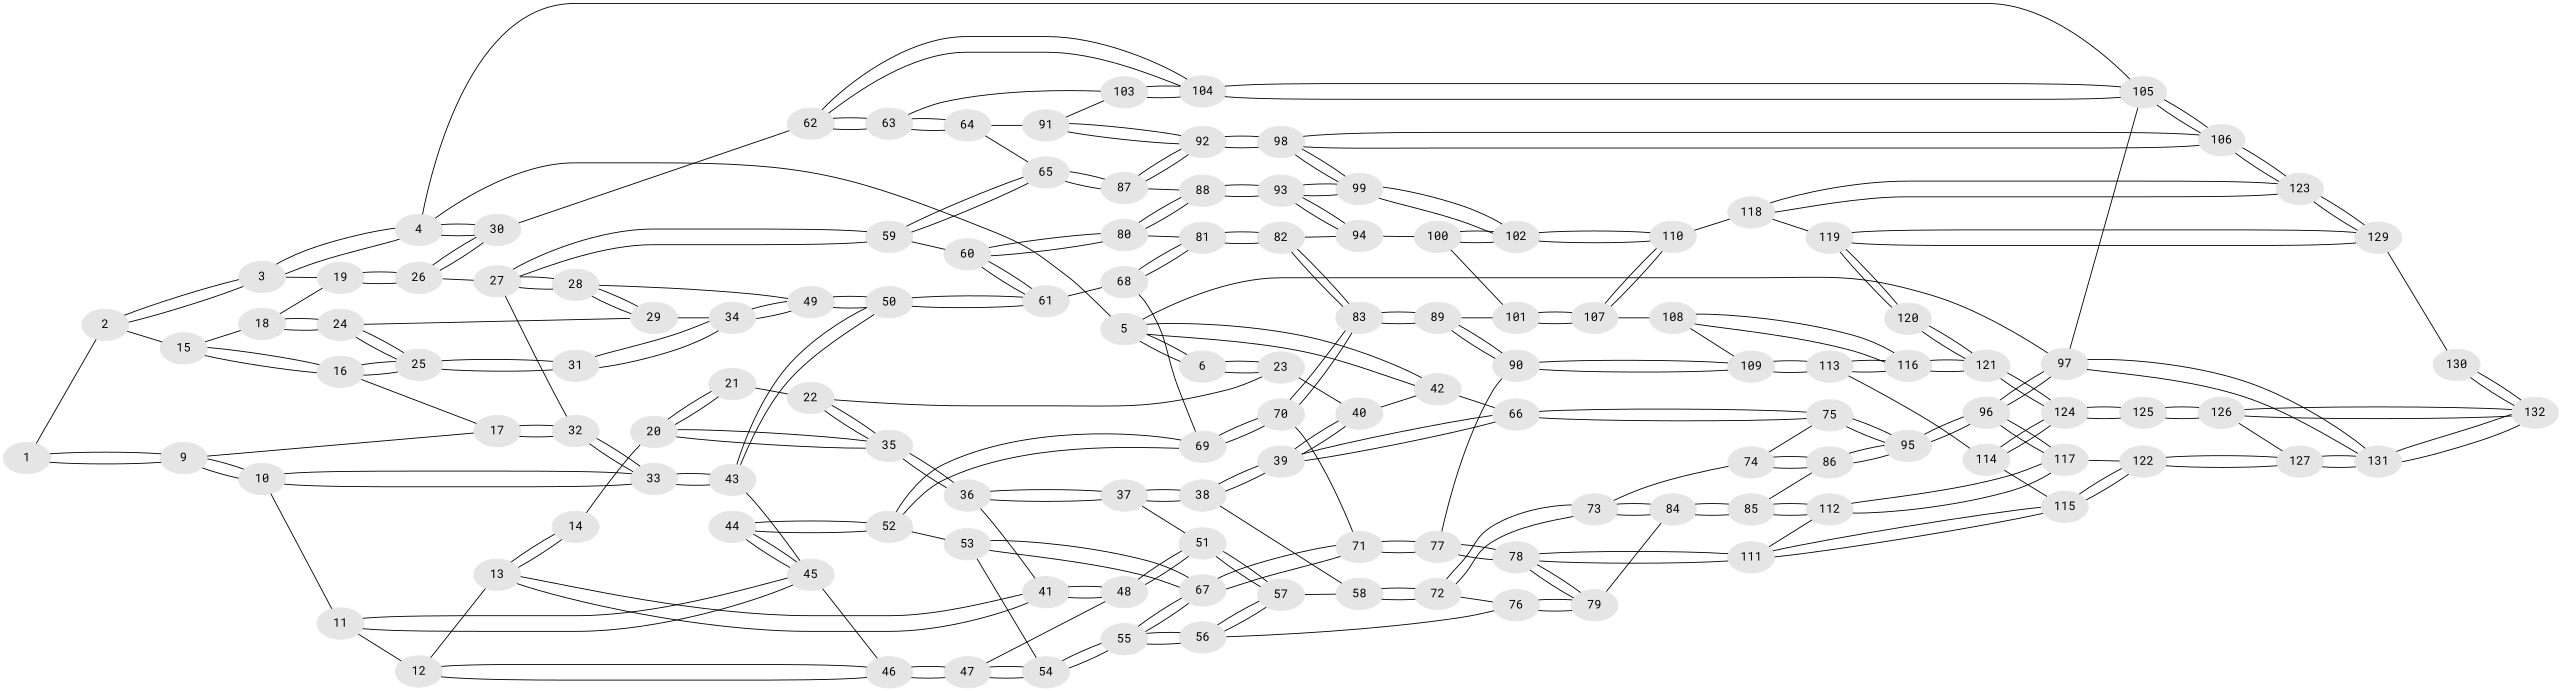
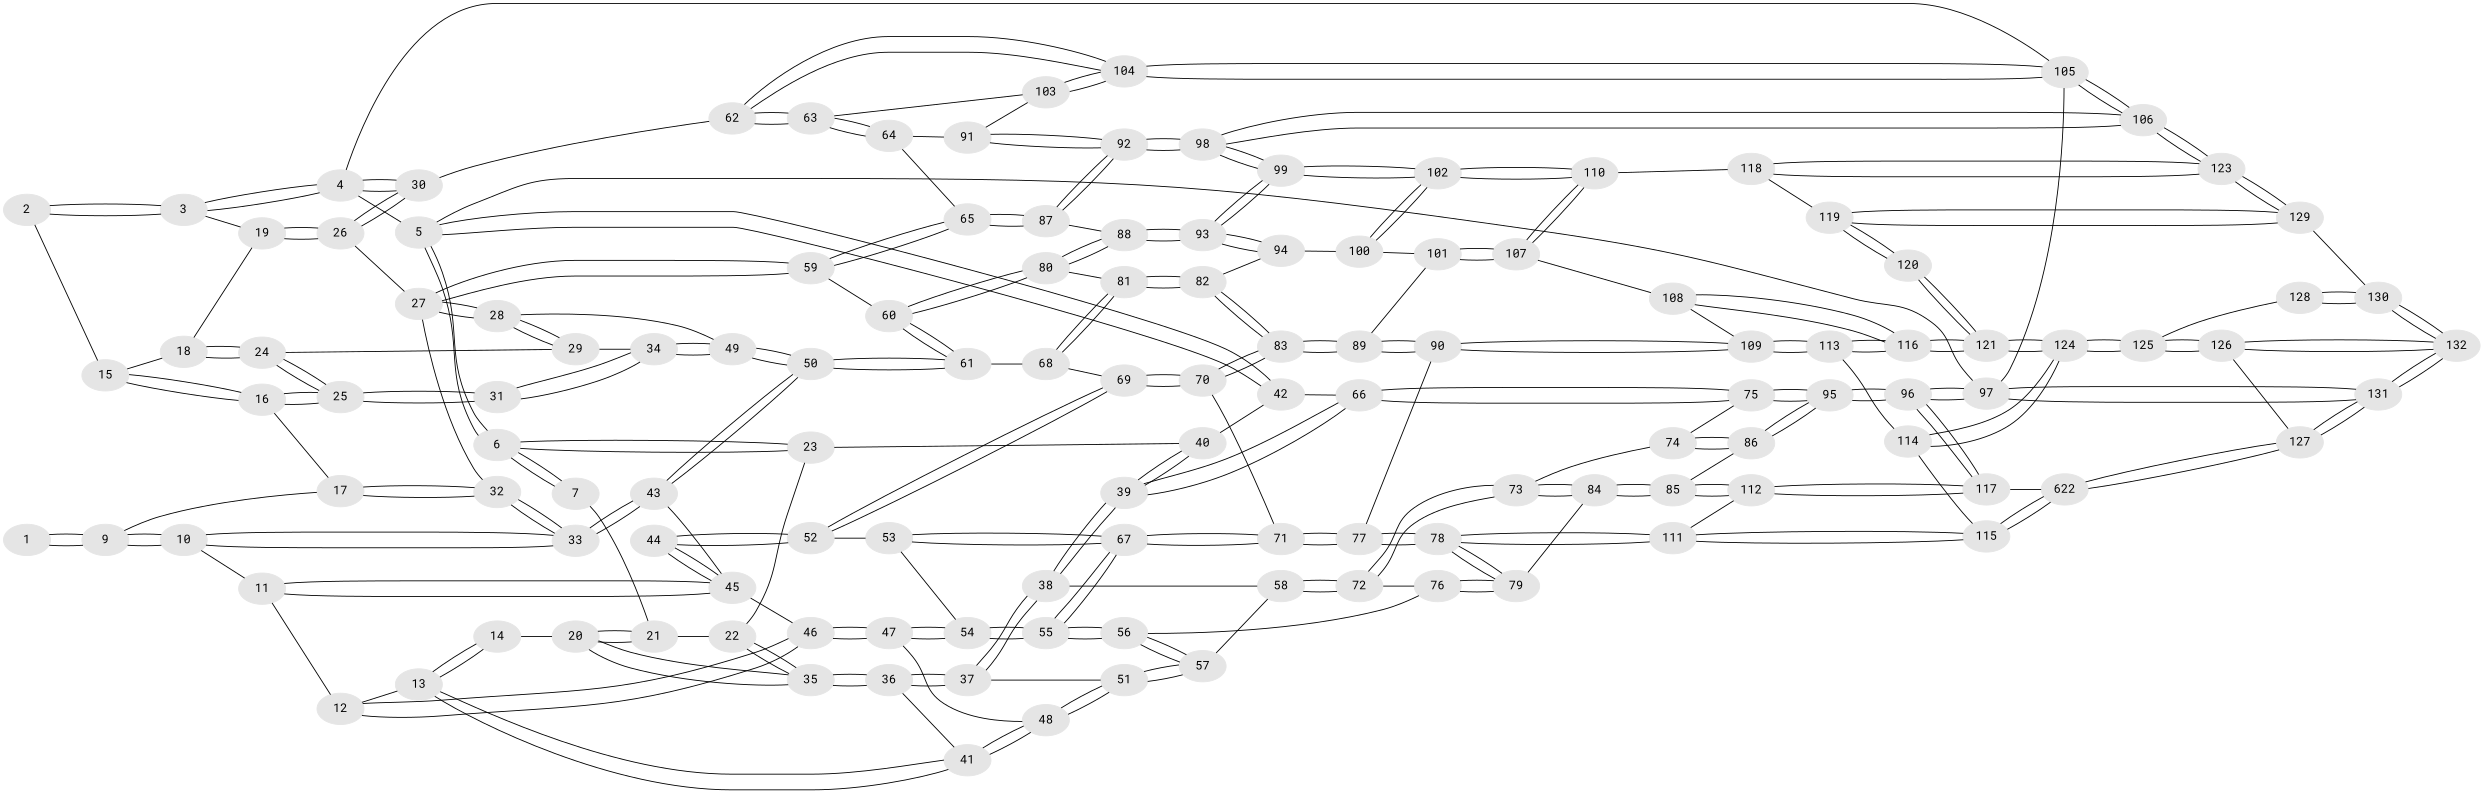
node "128": added
edge "2" -- "1": removed
node "122": label "122" -> "622"
node "7": added
